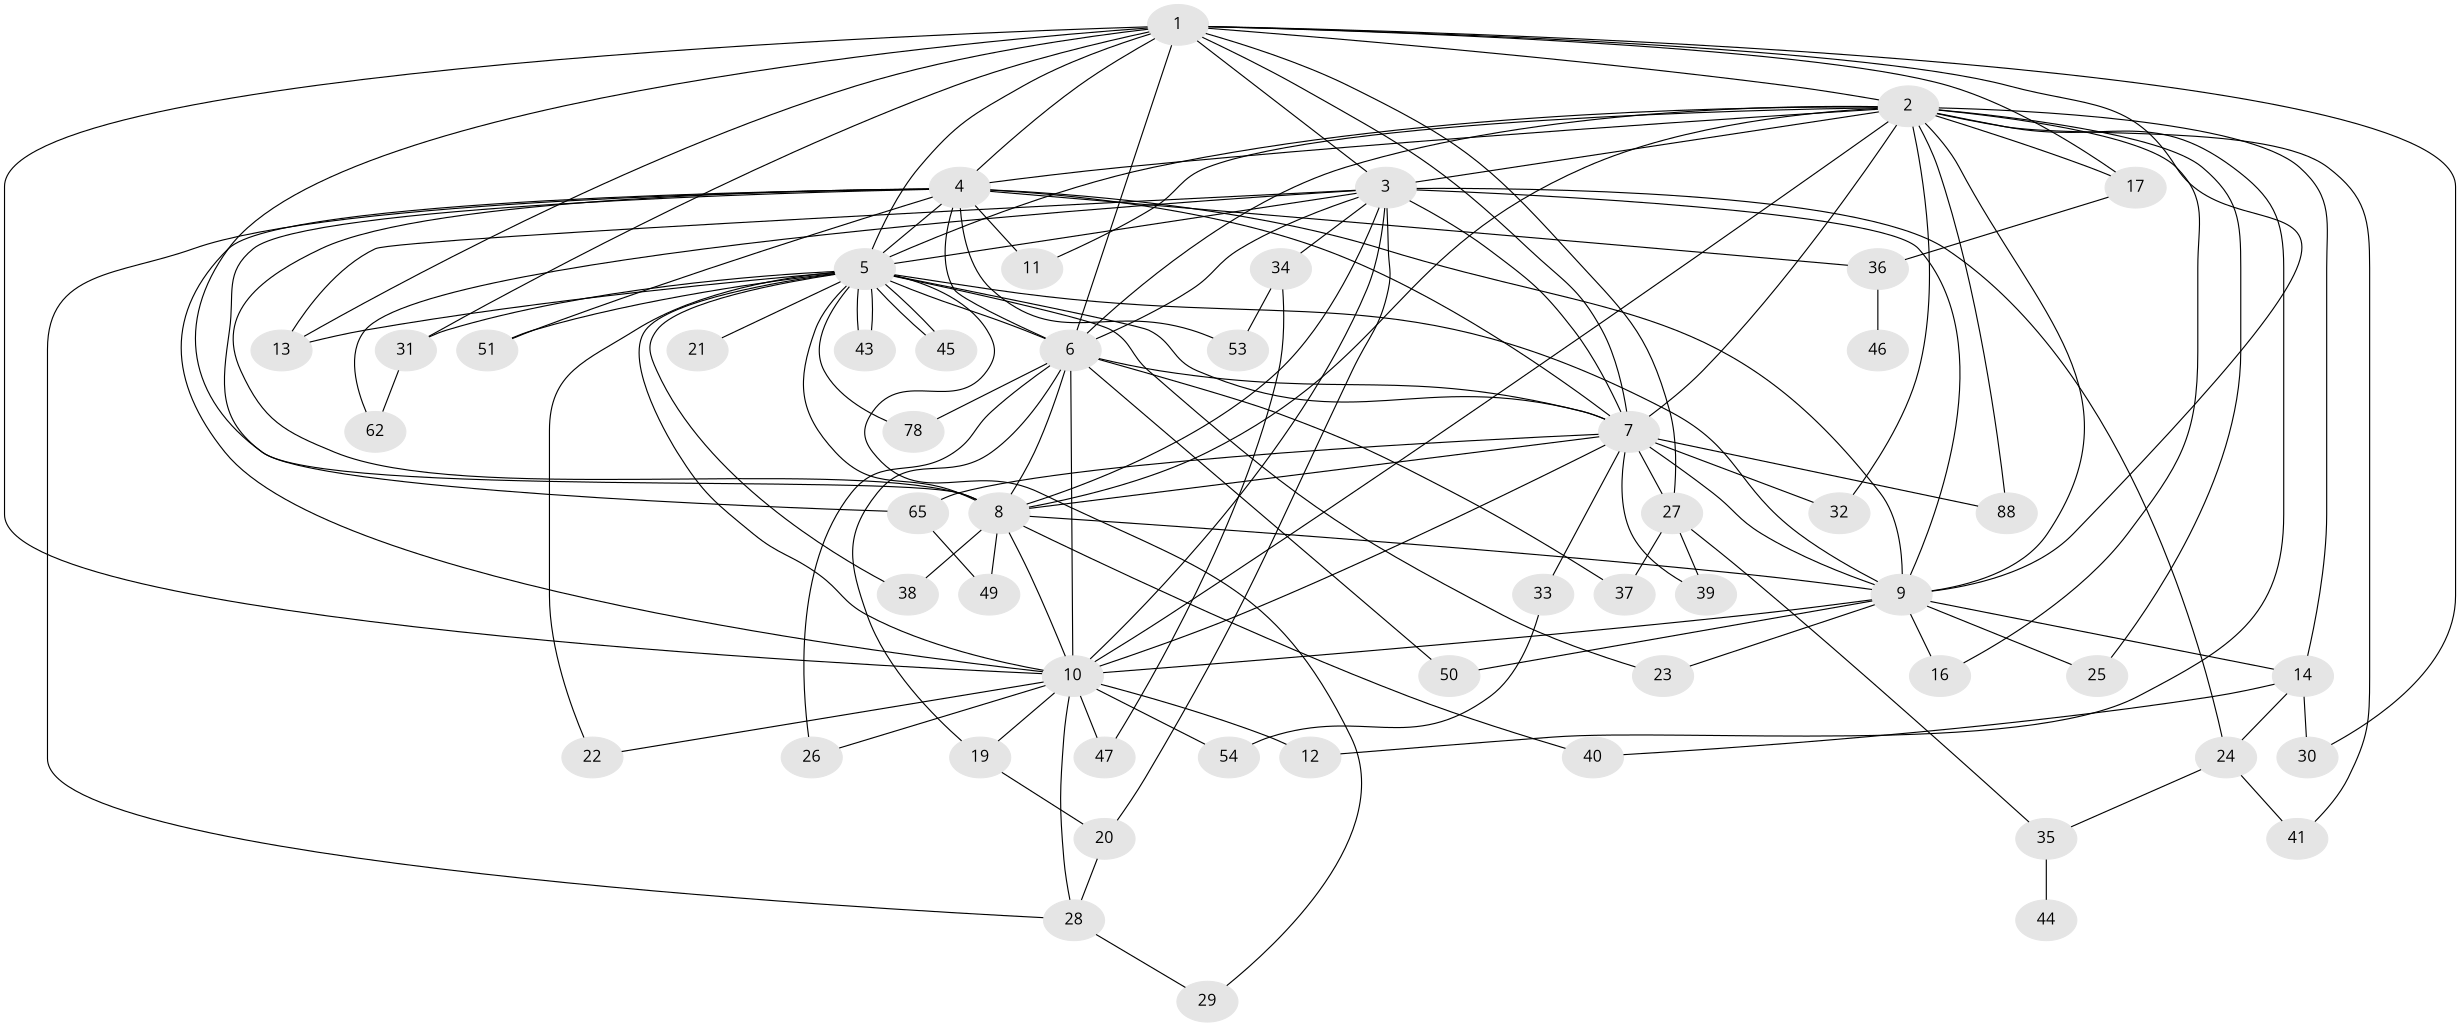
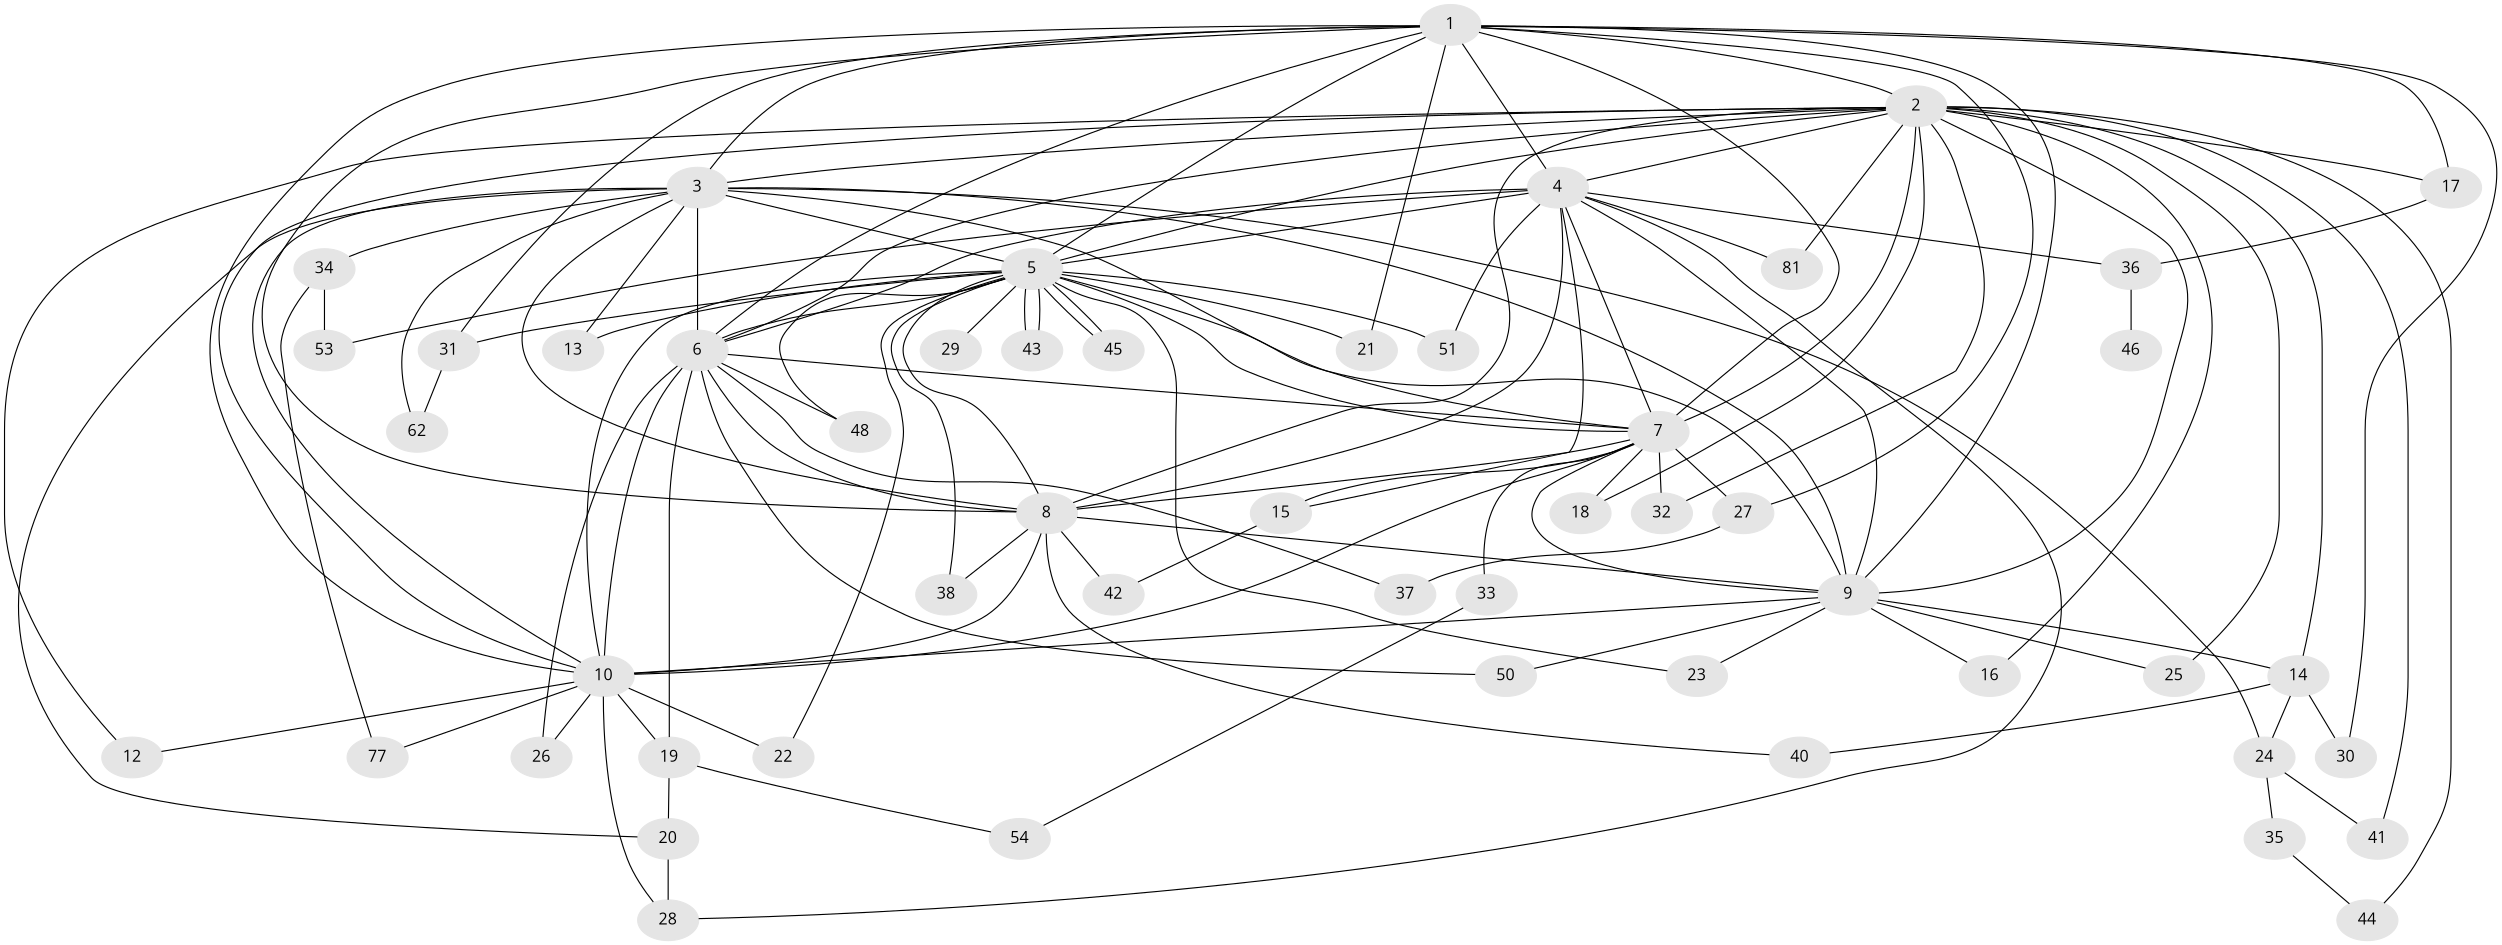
edge "1" -- "13": now "1" -- "21"
node "11": label "11" -> "81"
edge "2" -- "44": added
edge "4" -- "10": removed
node "78": label "78" -> "48"
node "65": label "65" -> "15"
node "88": label "88" -> "18"
node "49": label "49" -> "42"
node "39": removed
edge "27" -- "35": removed
edge "10" -- "54": now "19" -- "54"
node "47": label "47" -> "77"
edge "28" -- "29": removed
